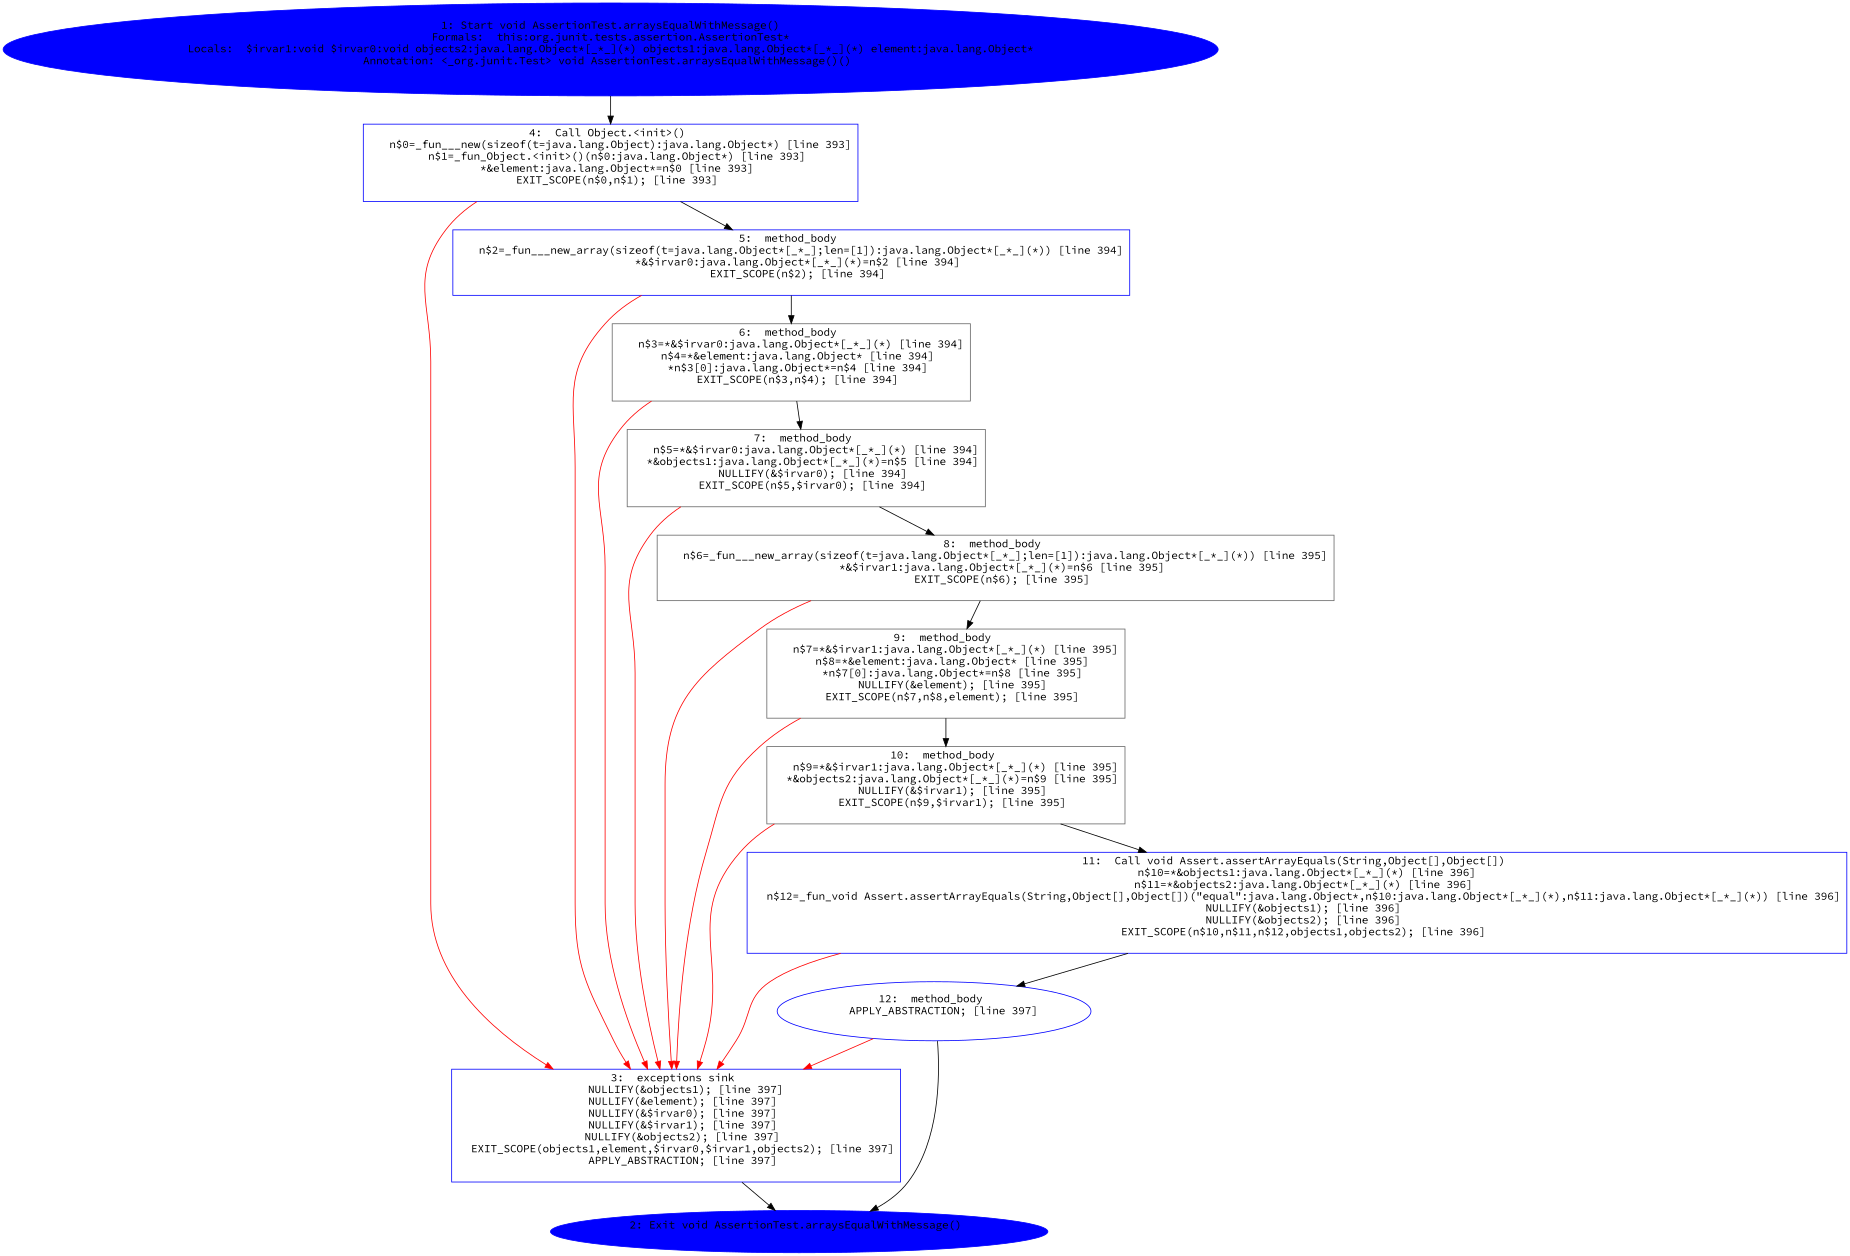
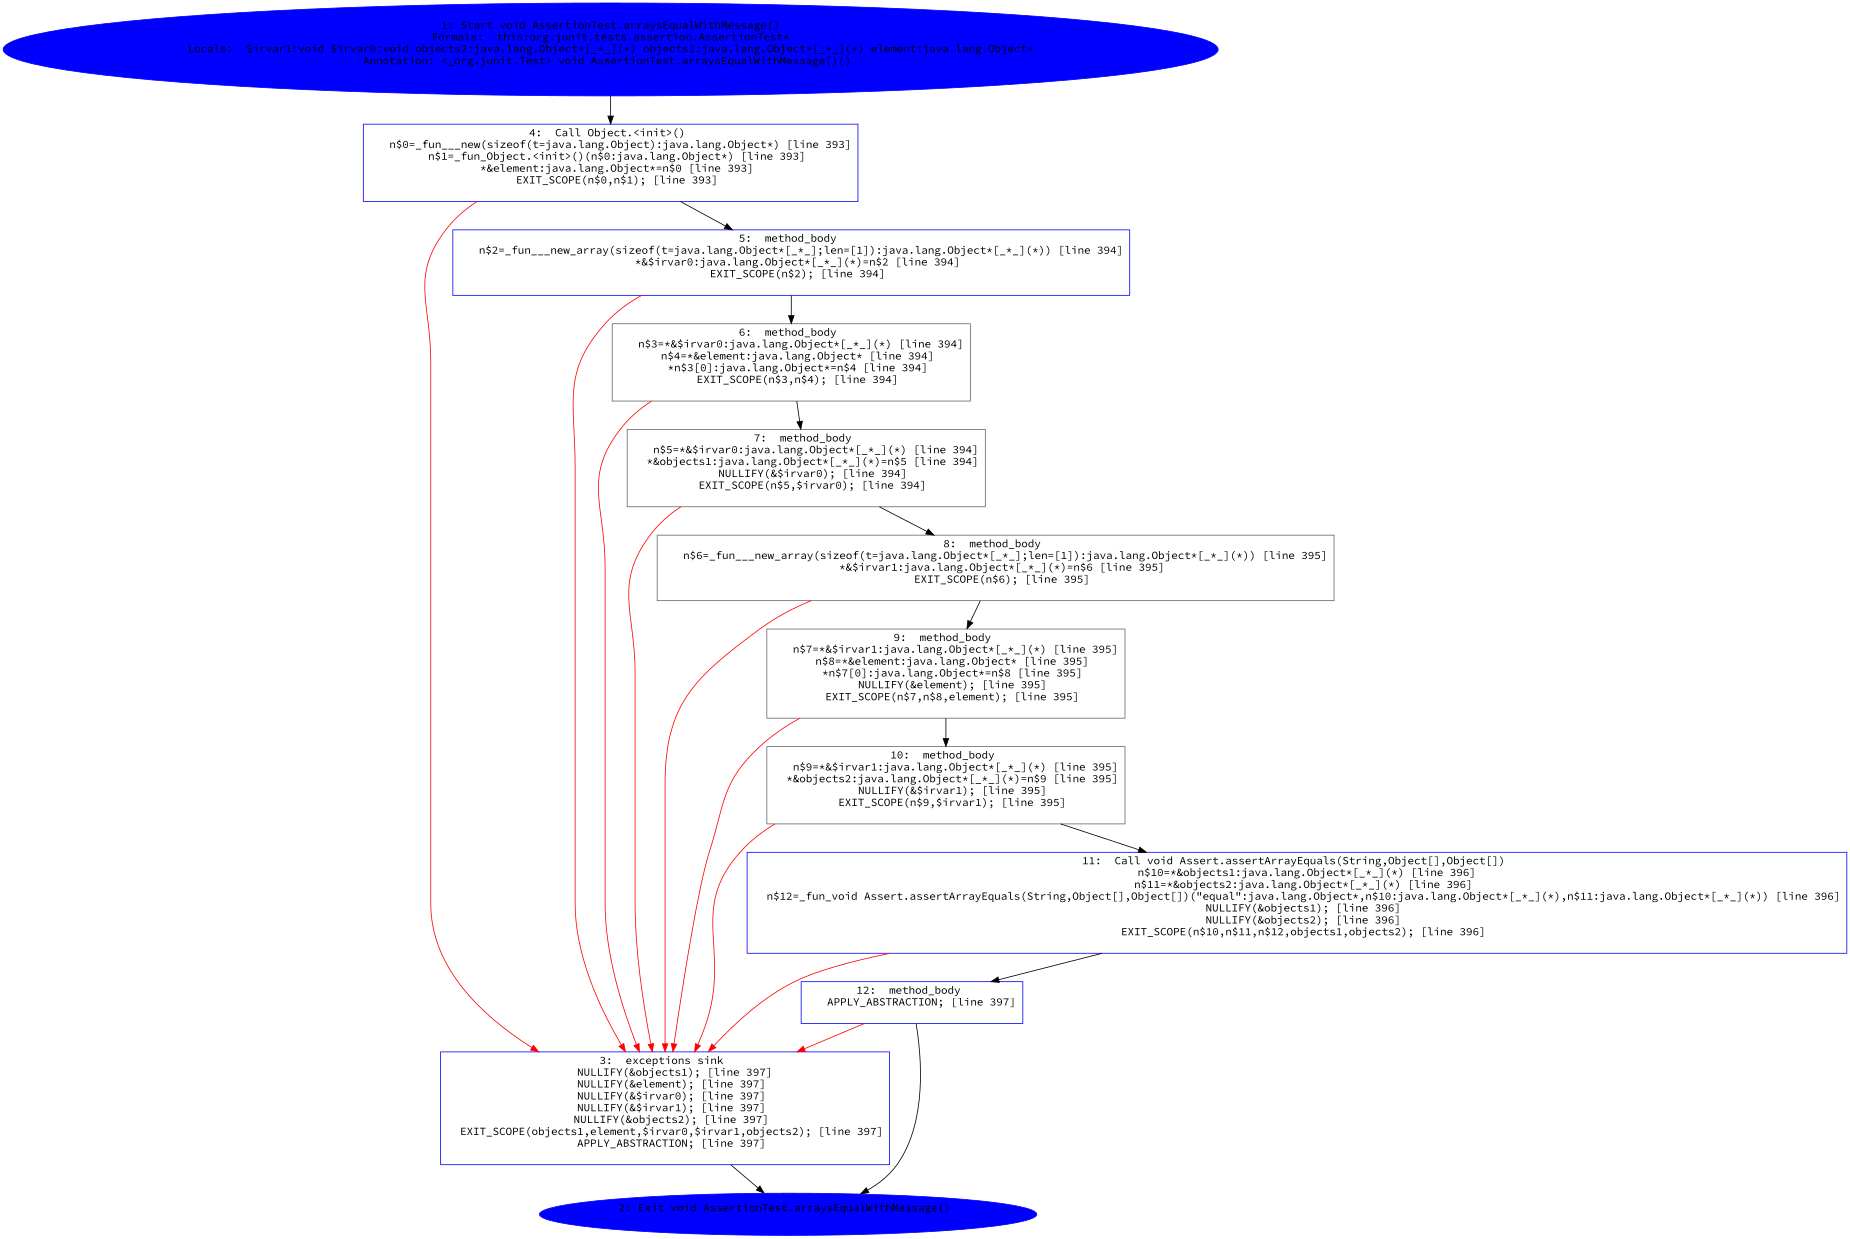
node "12:  method_body APPLY_ABSTRACTION; [line 397]": shape ellipse -> box
